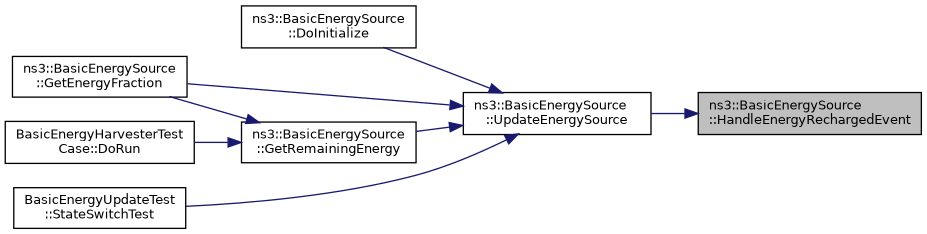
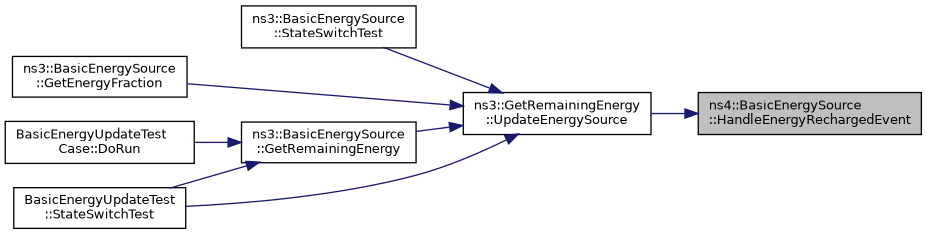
node "ns3::BasicEnergySource ::DoInitialize": label "ns3::BasicEnergySource ::DoInitialize" -> "ns3::BasicEnergySource ::StateSwitchTest"
edge "ns3::BasicEnergySource ::GetEnergyFraction" -> "ns3::BasicEnergySource ::GetRemainingEnergy": now "BasicEnergyUpdateTest ::StateSwitchTest" -> "ns3::BasicEnergySource ::GetRemainingEnergy"
node "ns3::BasicEnergySource ::UpdateEnergySource": label "ns3::BasicEnergySource ::UpdateEnergySource" -> "ns3::GetRemainingEnergy ::UpdateEnergySource"
node "ns3::BasicEnergySource ::HandleEnergyRechargedEvent": label "ns3::BasicEnergySource ::HandleEnergyRechargedEvent" -> "ns4::BasicEnergySource ::HandleEnergyRechargedEvent"
node "BasicEnergyHarvesterTest Case::DoRun": label "BasicEnergyHarvesterTest Case::DoRun" -> "BasicEnergyUpdateTest Case::DoRun"
